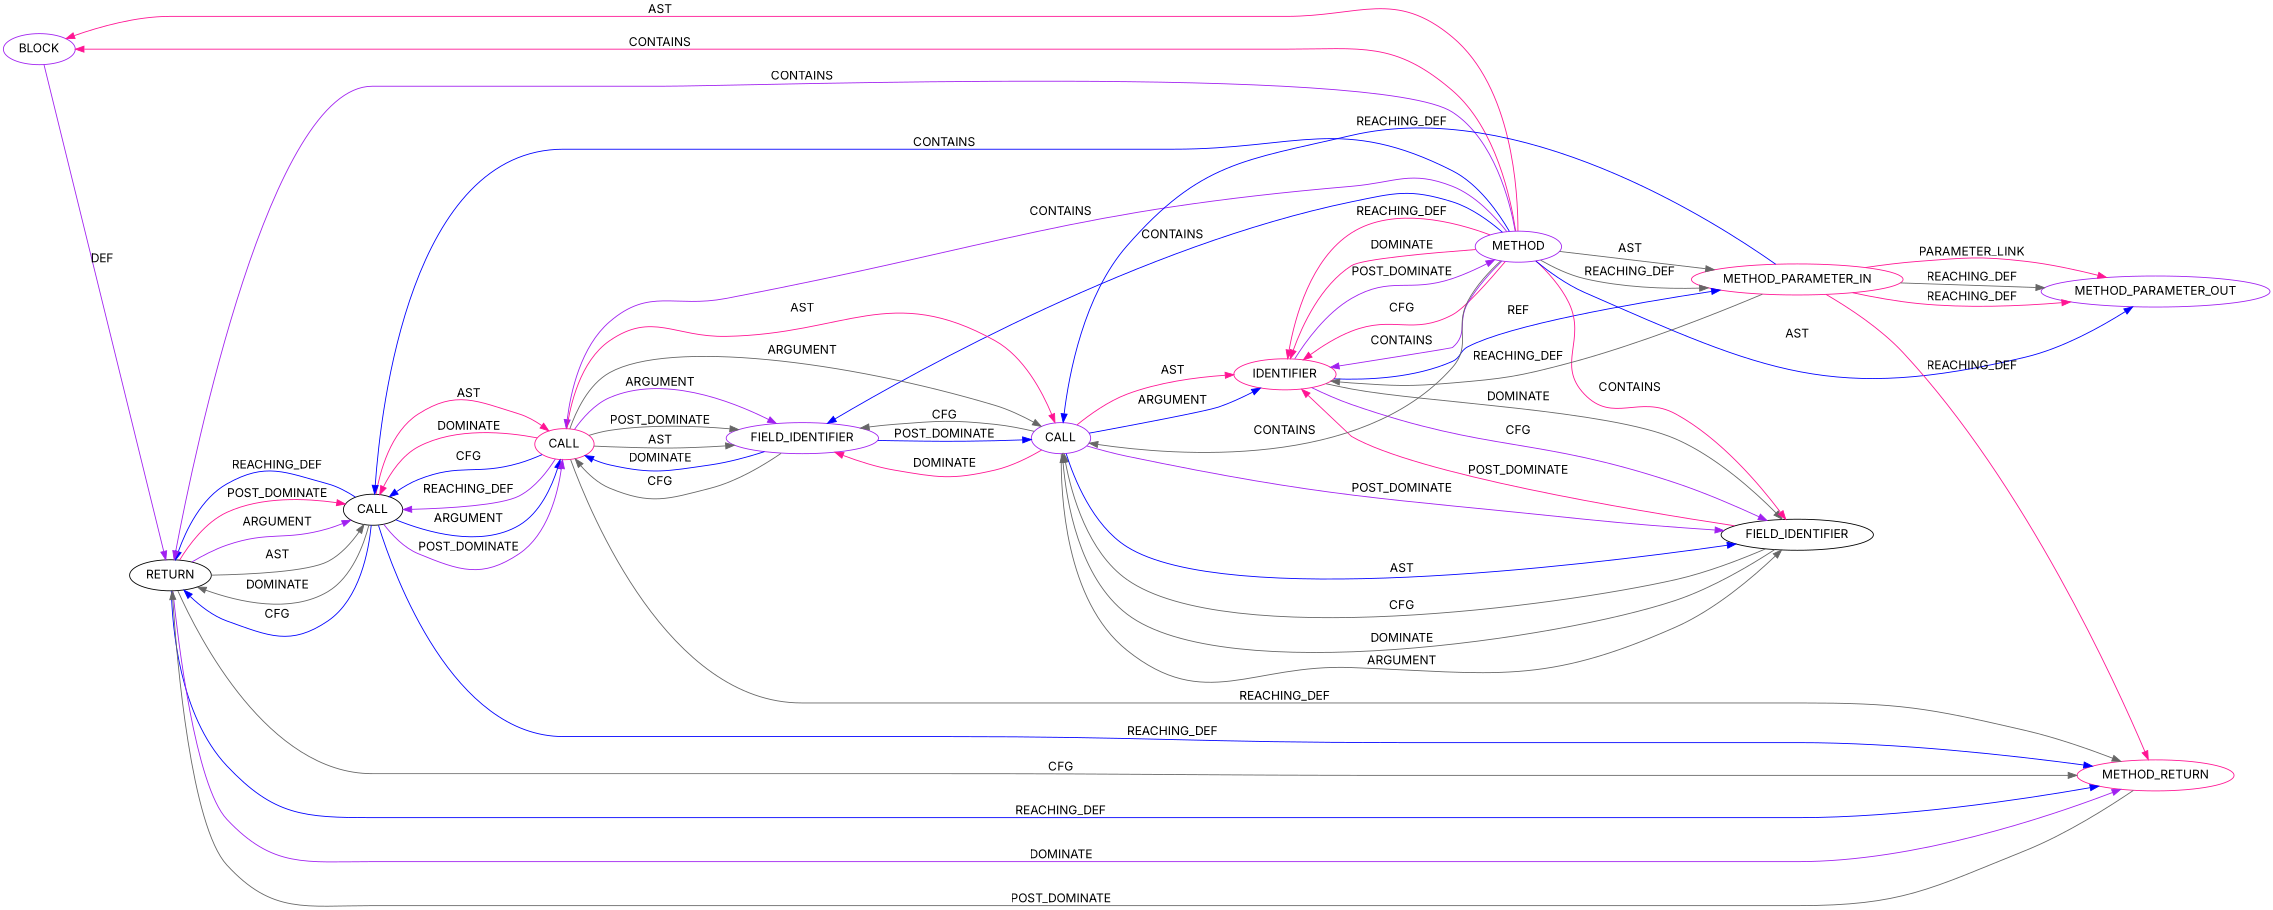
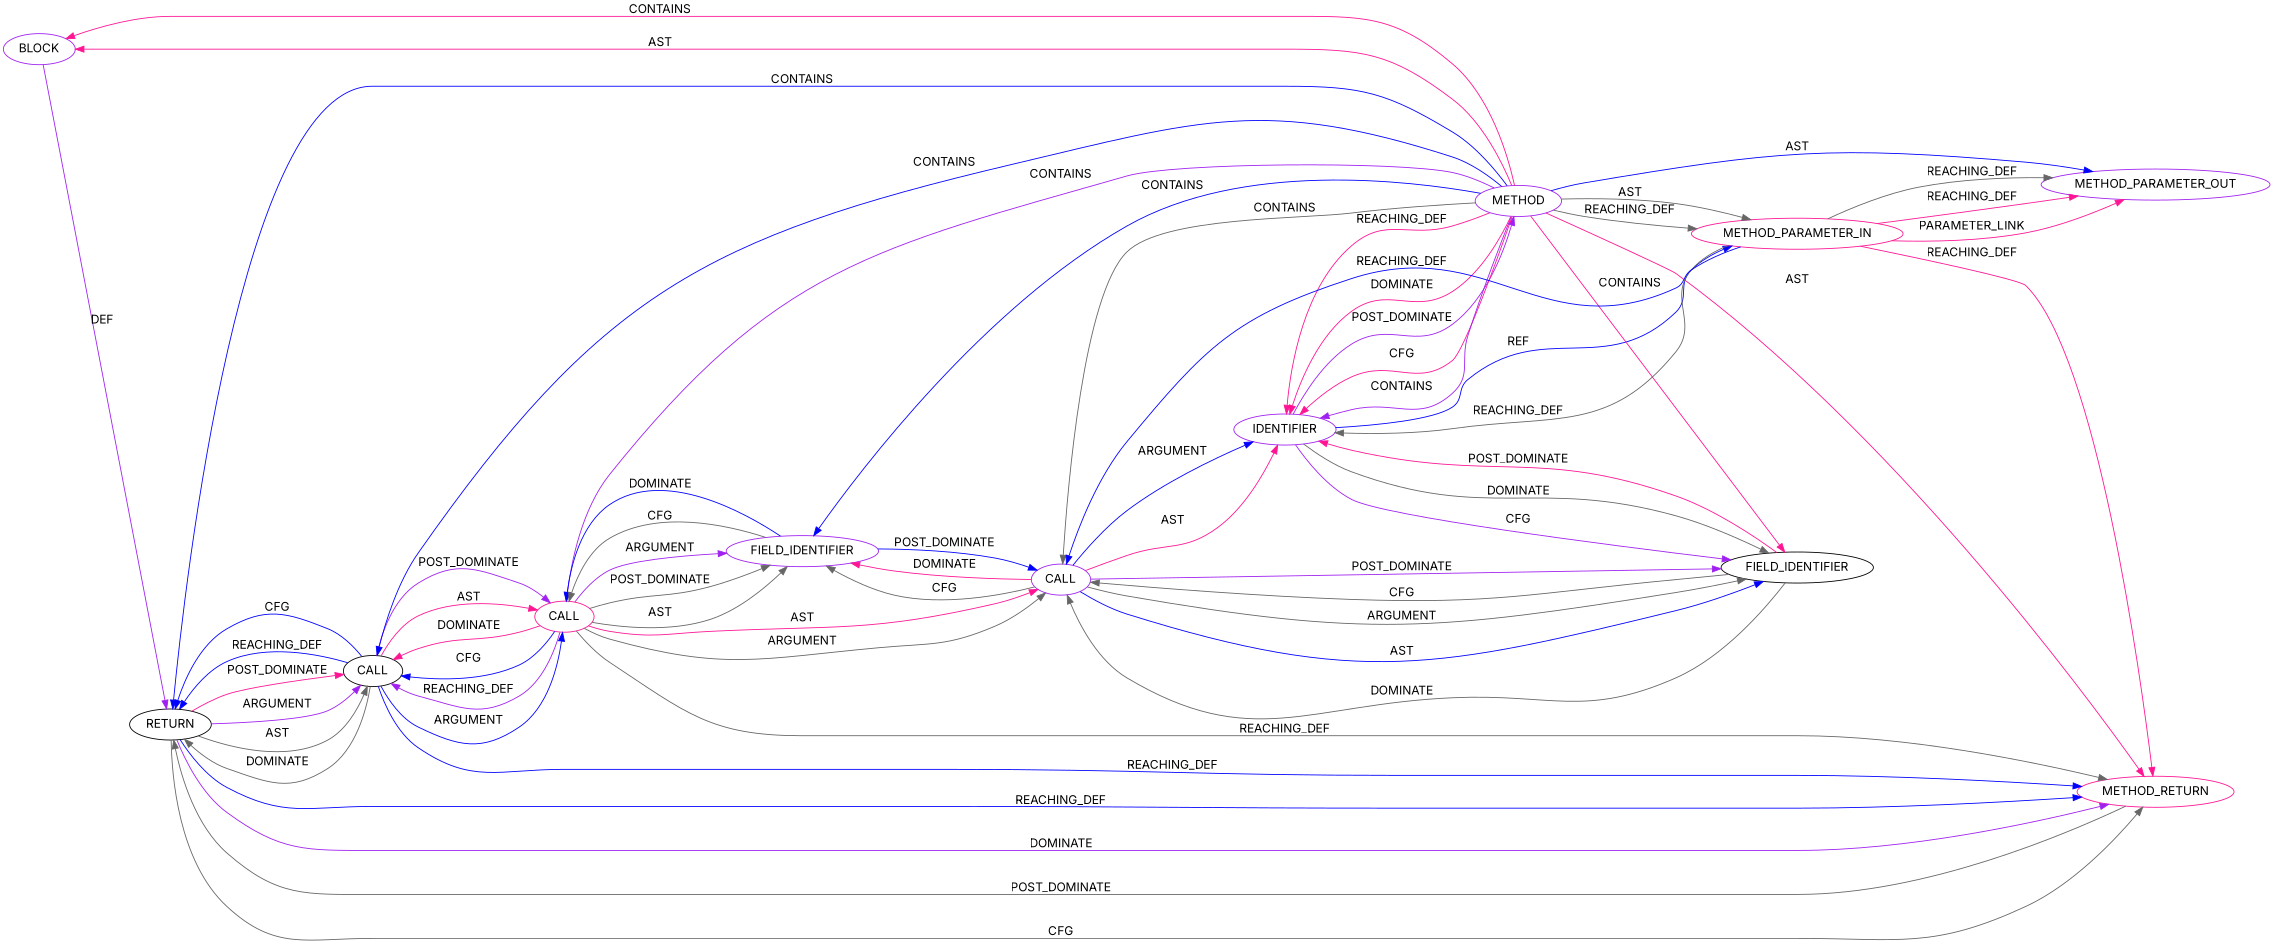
edge "METHOD" -> "RETURN": color purple -> blue
node "IDENTIFIER": color deeppink -> purple
edge "METHOD" -> "METHOD_RETURN": added, label "AST"
